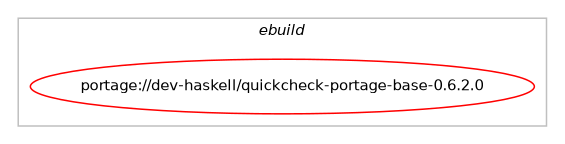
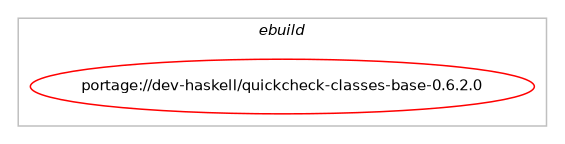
node "portage://dev-haskell/quickcheck-portage-base-0.6.2.0": label "portage://dev-haskell/quickcheck-portage-base-0.6.2.0" -> "portage://dev-haskell/quickcheck-classes-base-0.6.2.0"
